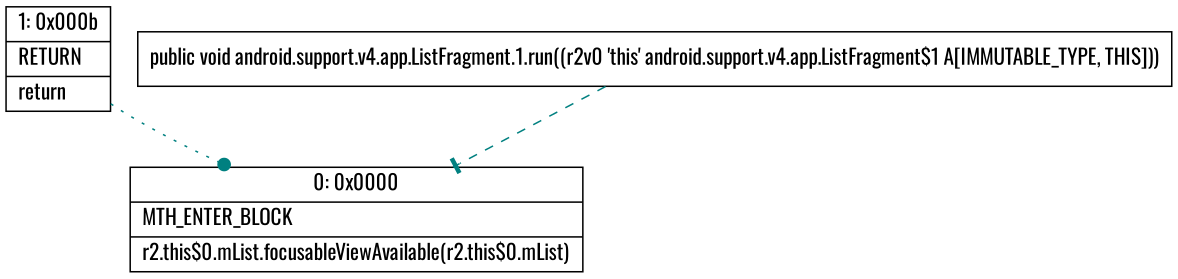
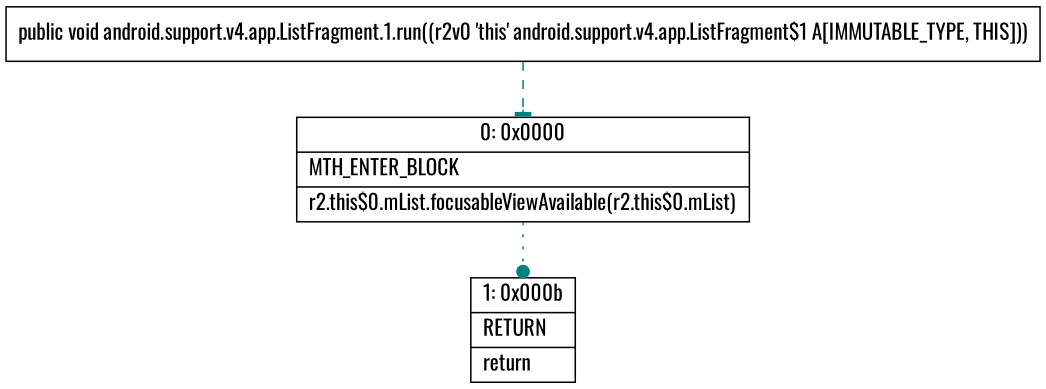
edge "1: 0x000b" -> "0: 0x0000": reversed
